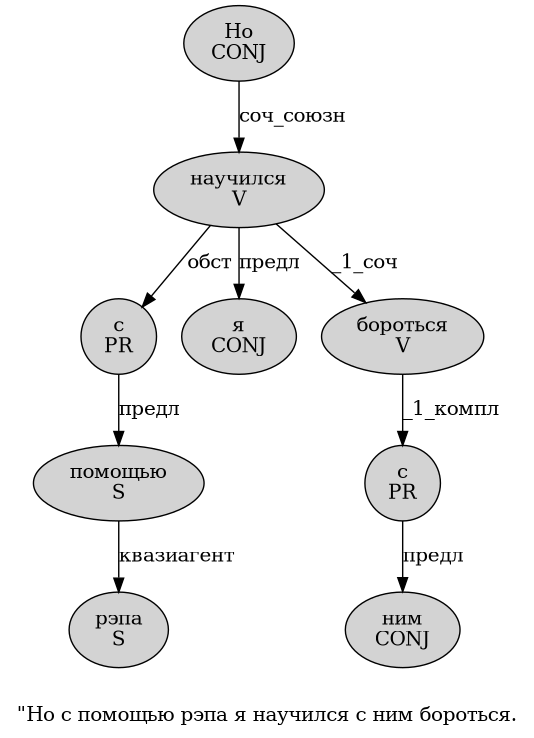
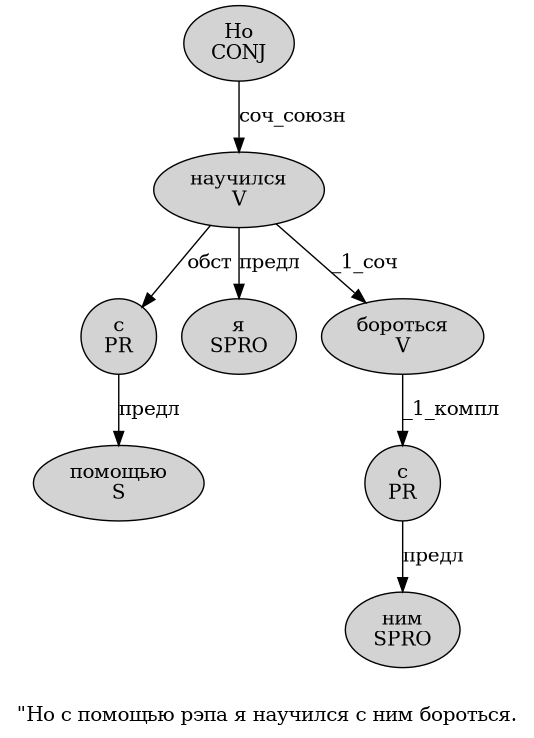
node "я CONJ": label "я CONJ" -> "я SPRO"
node "рэпа S": removed
node "ним CONJ": label "ним CONJ" -> "ним SPRO"
